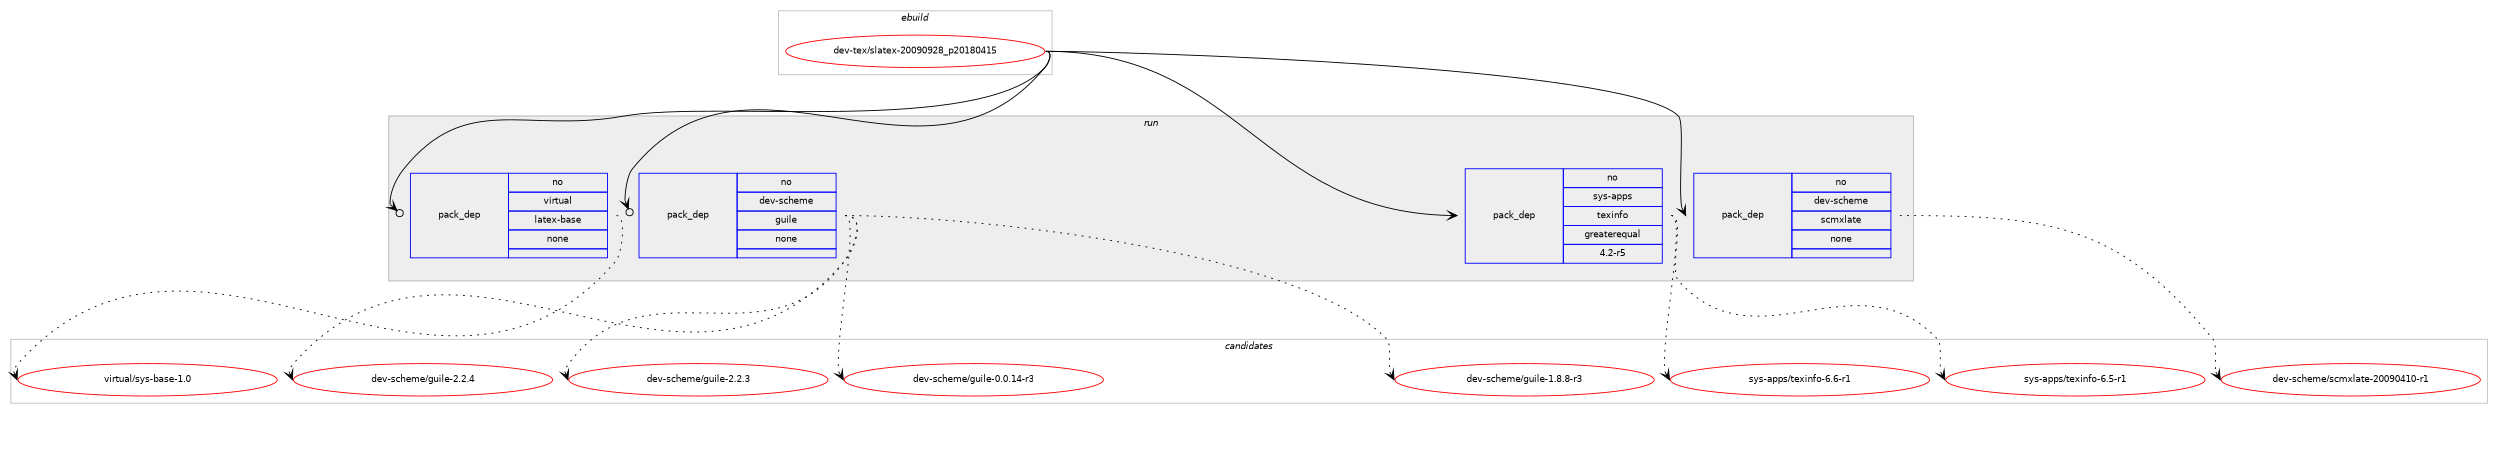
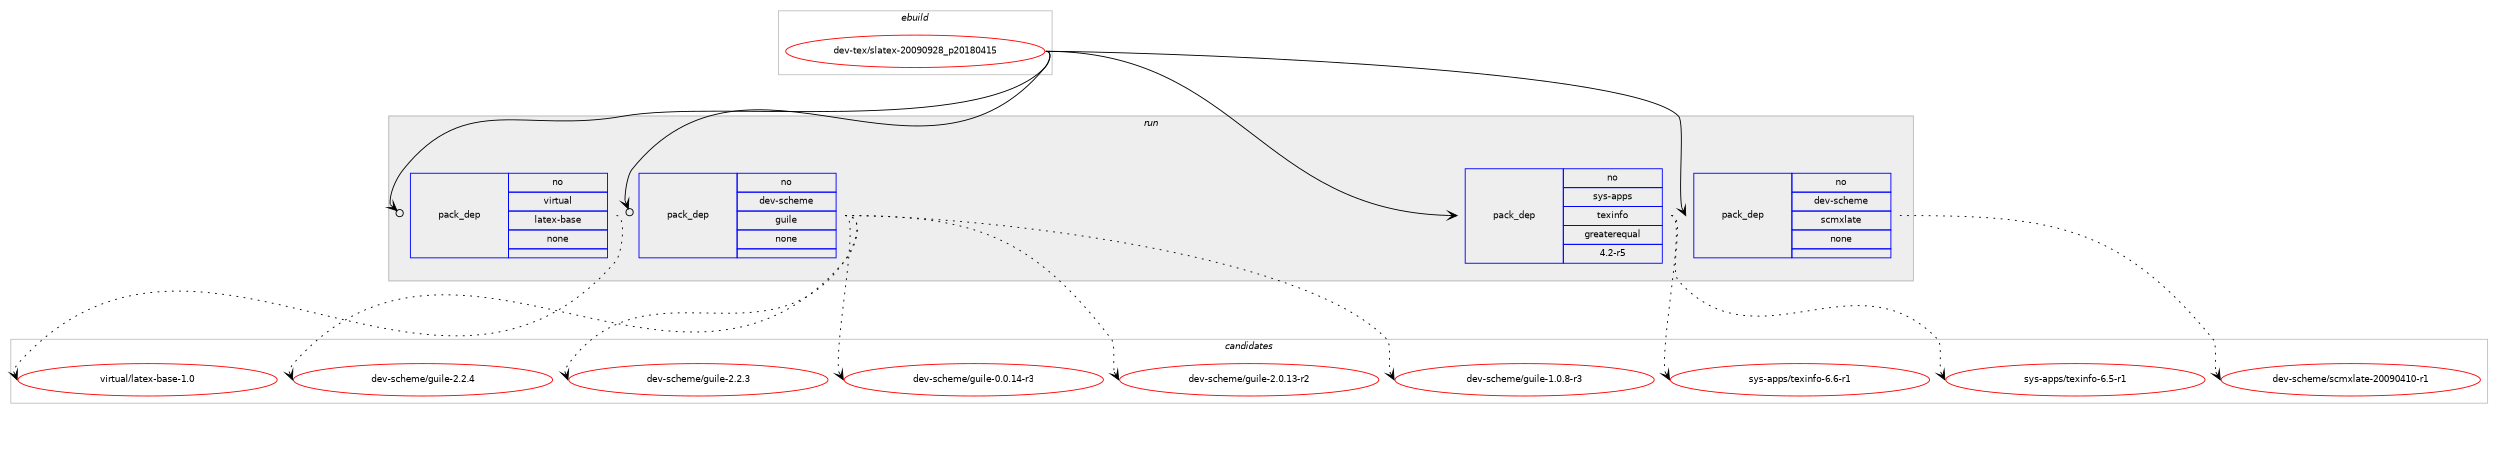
node "virtual/sys-base-1.0": label "virtual/sys-base-1.0" -> "virtual/latex-base-1.0"
node "dev-scheme/guile-2.0.13-r2": added
node "dev-scheme/guile-1.8.8-r3": label "dev-scheme/guile-1.8.8-r3" -> "dev-scheme/guile-1.0.8-r3"
